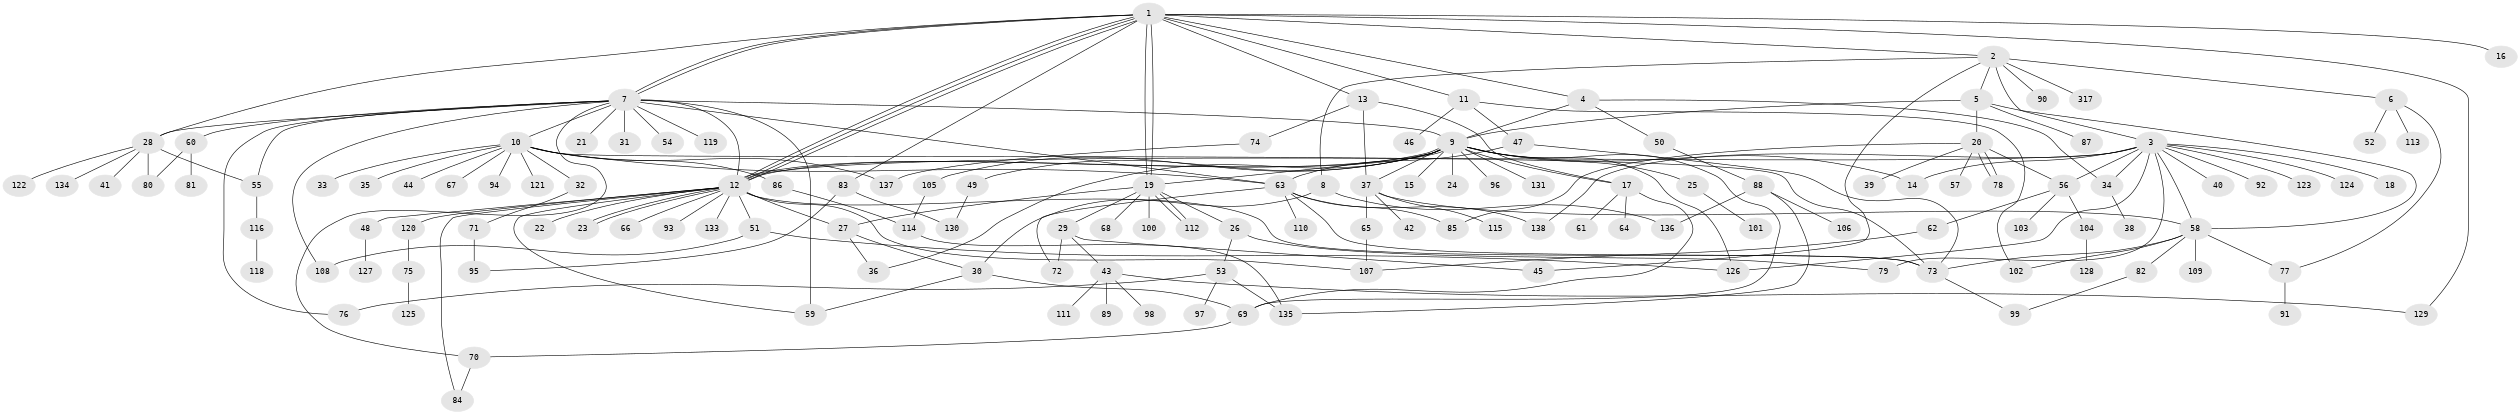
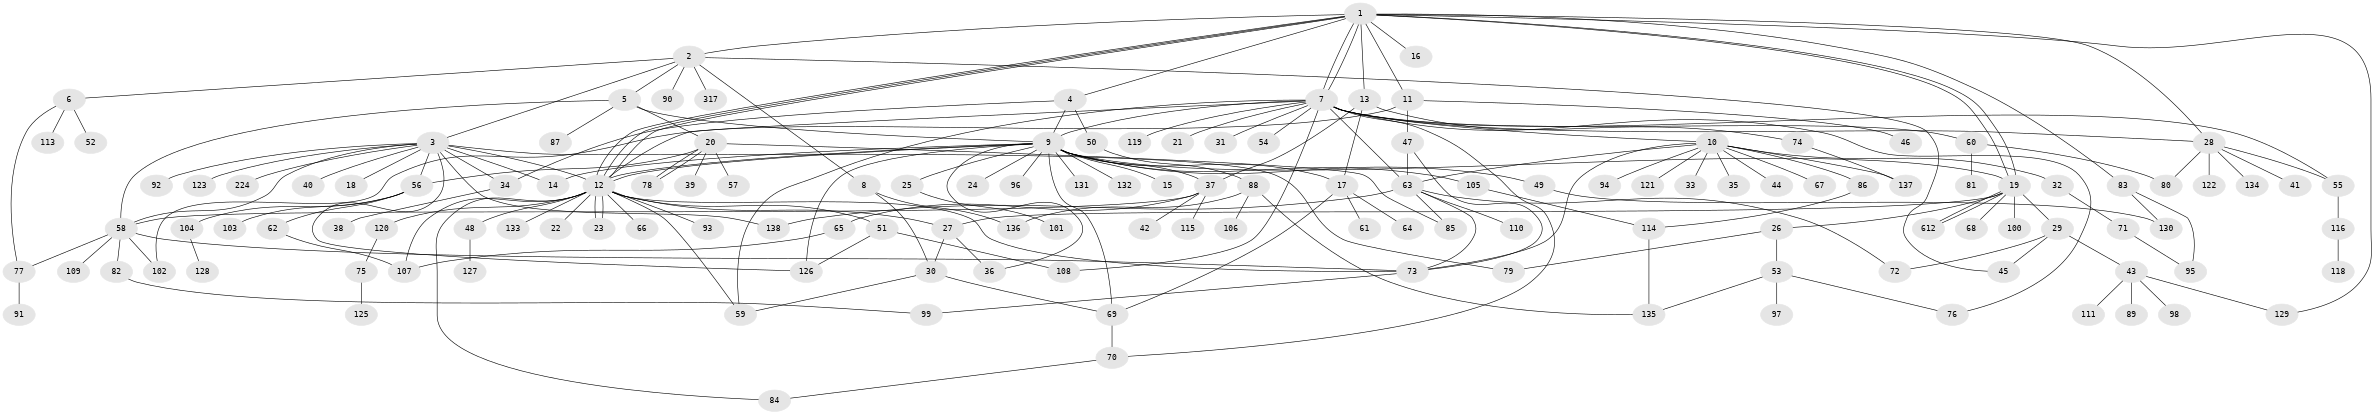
node "132": added
node "124": label "124" -> "224"
node "112": label "112" -> "612"
